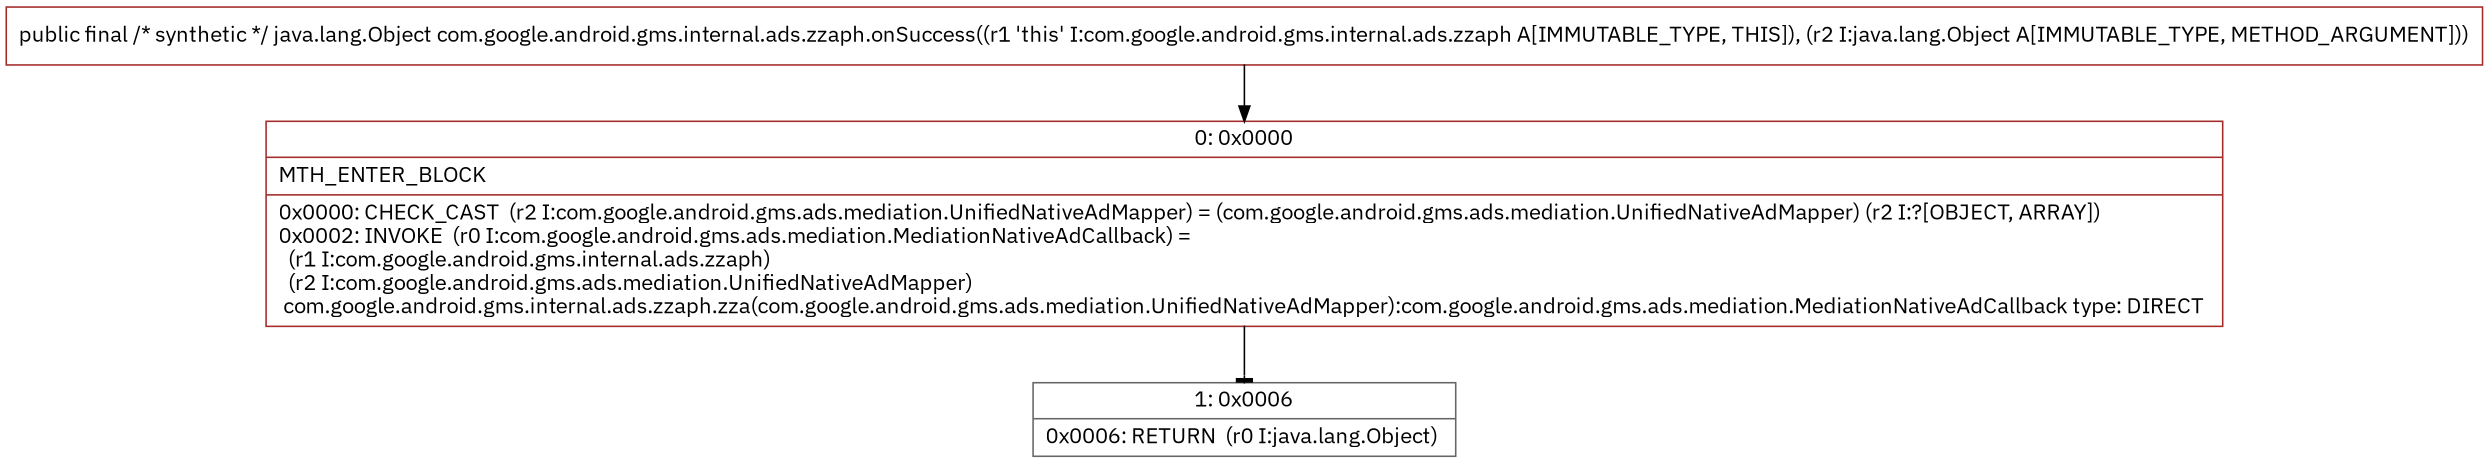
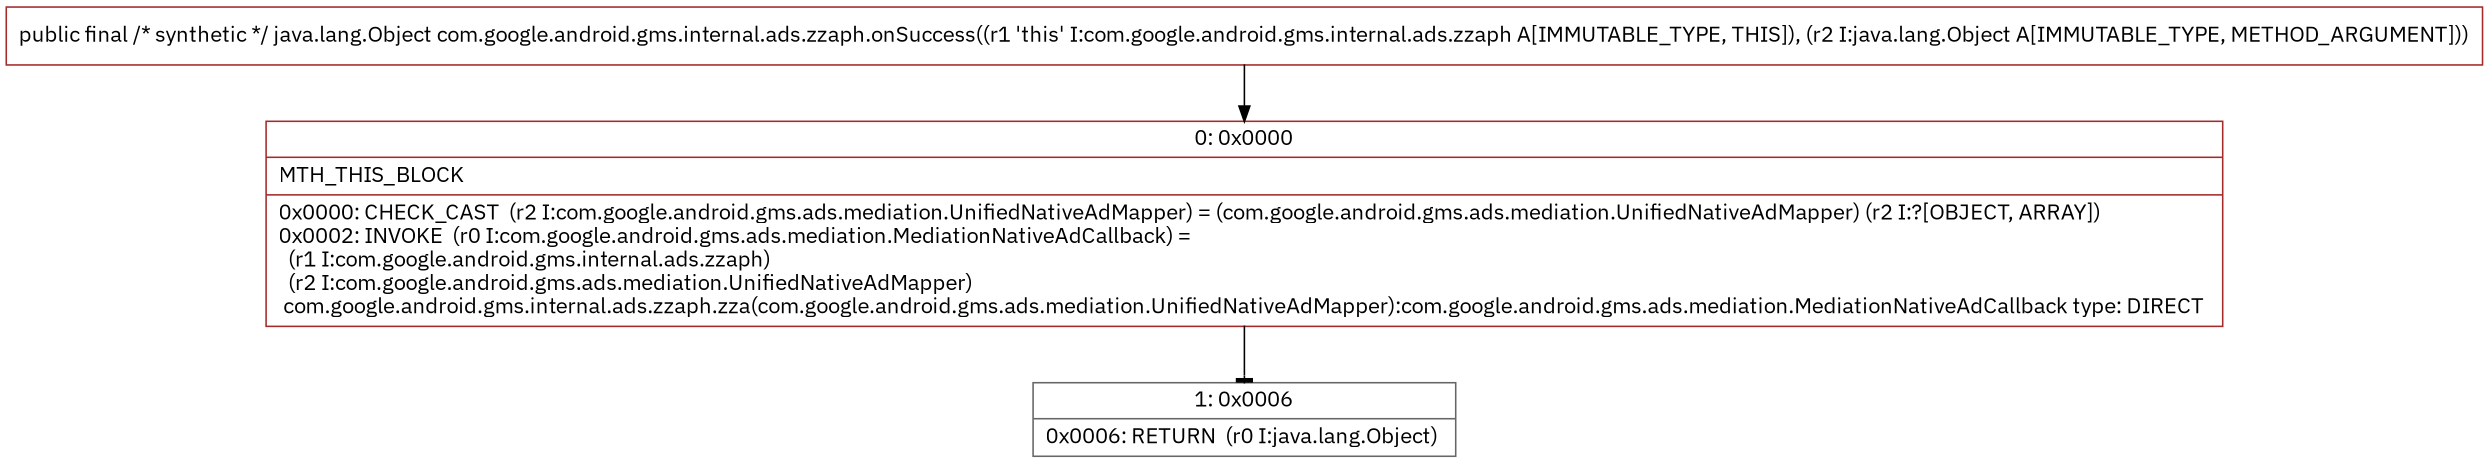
node "0: 0x0000": text "MTH_ENTER_BLOCK" -> "MTH_THIS_BLOCK"
